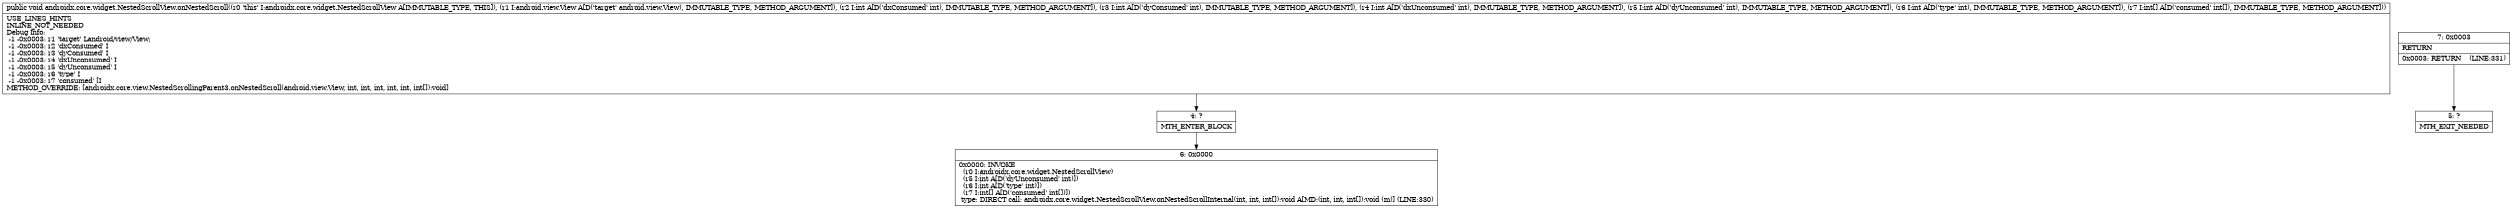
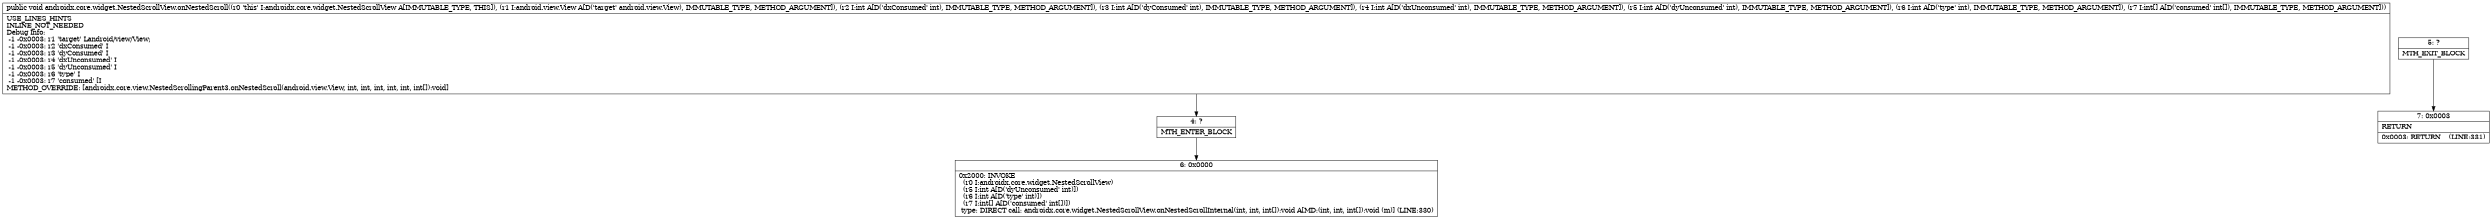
edge "7: 0x0003" -> "5: ?": reversed
node "5: ?": text "MTH_EXIT_NEEDED" -> "MTH_EXIT_BLOCK"
node "6: 0x0000": text "0x0000: INVOKE" -> "0x2000: INVOKE"
